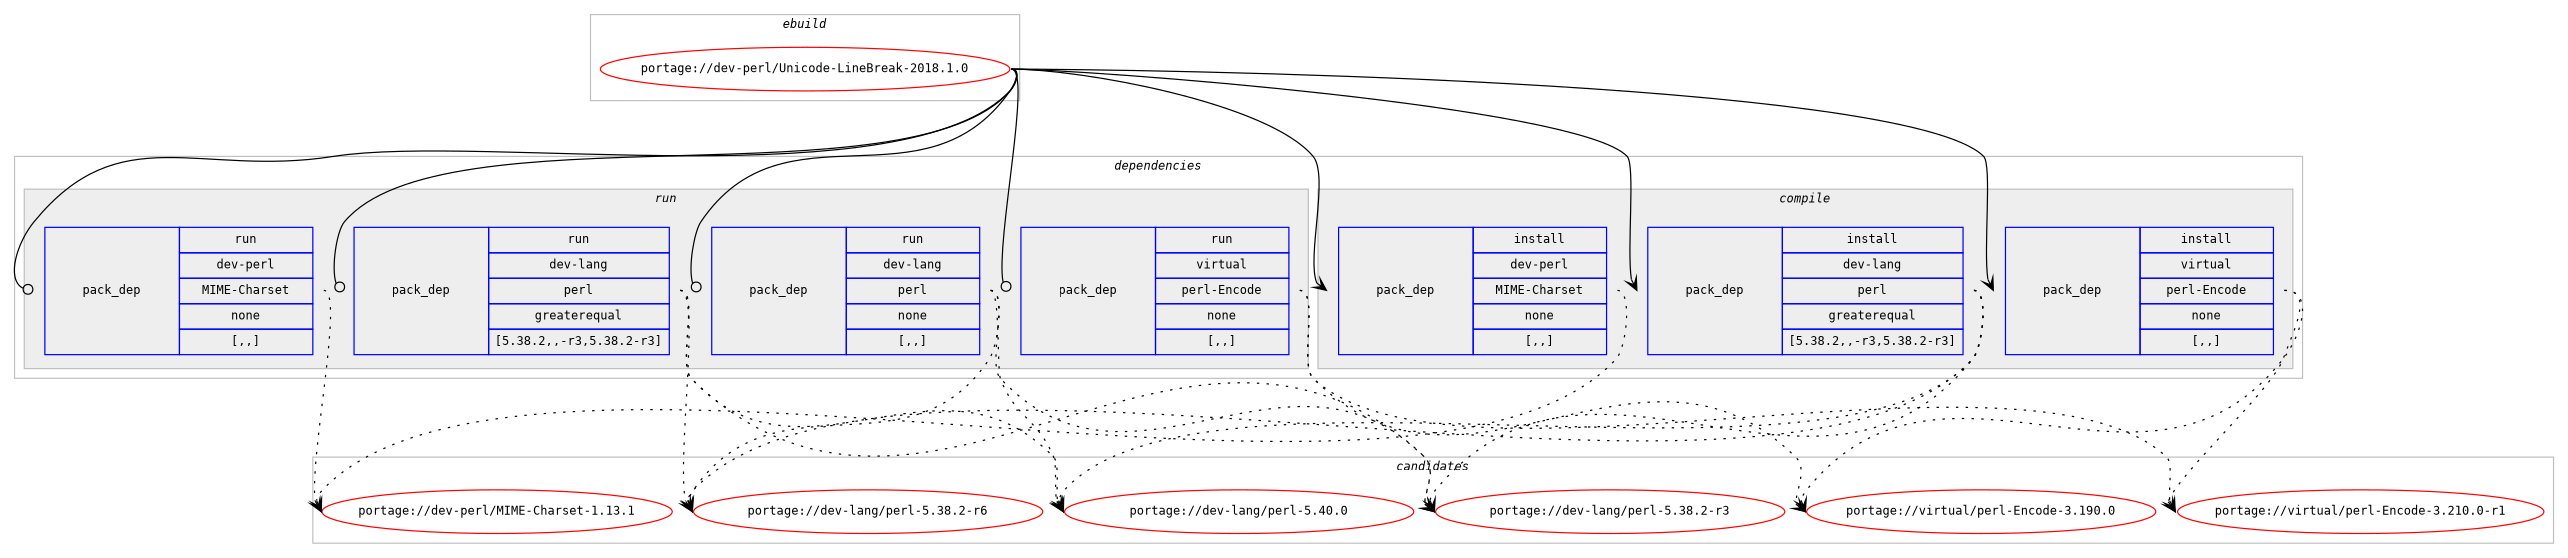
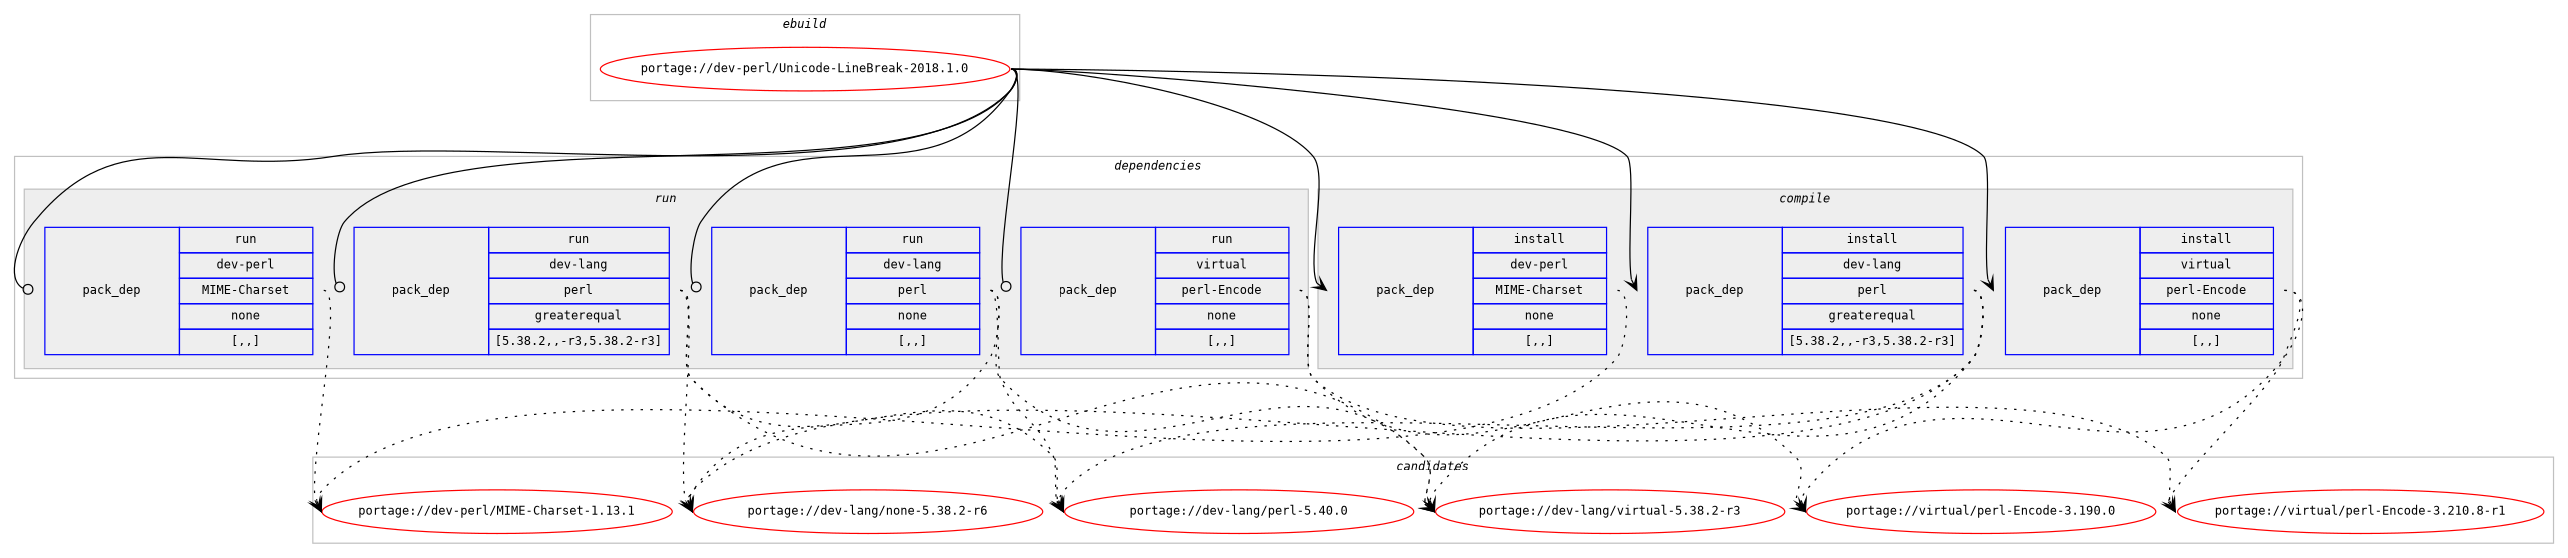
node "portage://dev-lang/perl-5.38.2-r6": label "portage://dev-lang/perl-5.38.2-r6" -> "portage://dev-lang/none-5.38.2-r6"
node "portage://dev-lang/perl-5.38.2-r3": label "portage://dev-lang/perl-5.38.2-r3" -> "portage://dev-lang/virtual-5.38.2-r3"
node "portage://virtual/perl-Encode-3.210.0-r1": label "portage://virtual/perl-Encode-3.210.0-r1" -> "portage://virtual/perl-Encode-3.210.8-r1"
